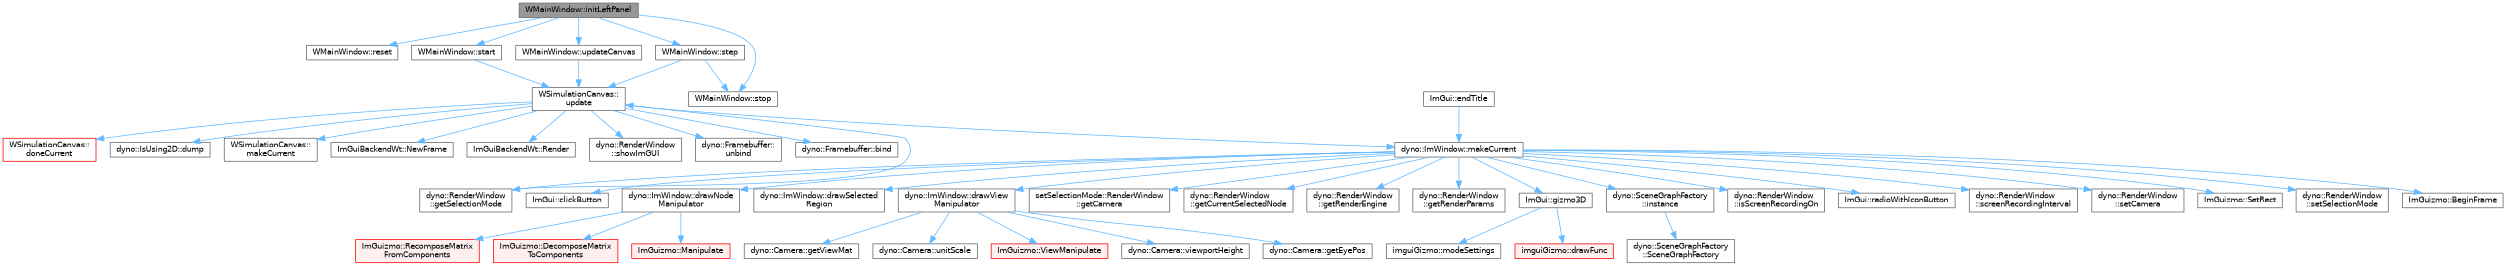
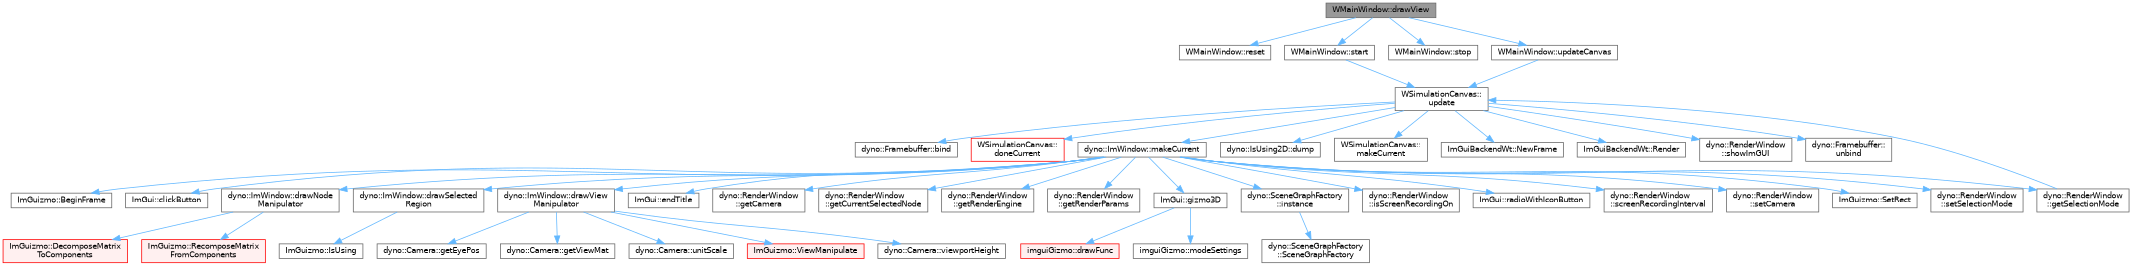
node "WMainWindow::initLeftPanel": label "WMainWindow::initLeftPanel" -> "WMainWindow::drawView"
node "WMainWindow::step": removed
edge "ImGui::endTitle" -> "dyno::ImWindow::makeCurrent": reversed
node "setSelectionMode::RenderWindow ::getCamera": label "setSelectionMode::RenderWindow ::getCamera" -> "dyno::RenderWindow ::getCamera"
node "ImGuizmo::IsUsing": added
node "ImGuizmo::Manipulate": removed
